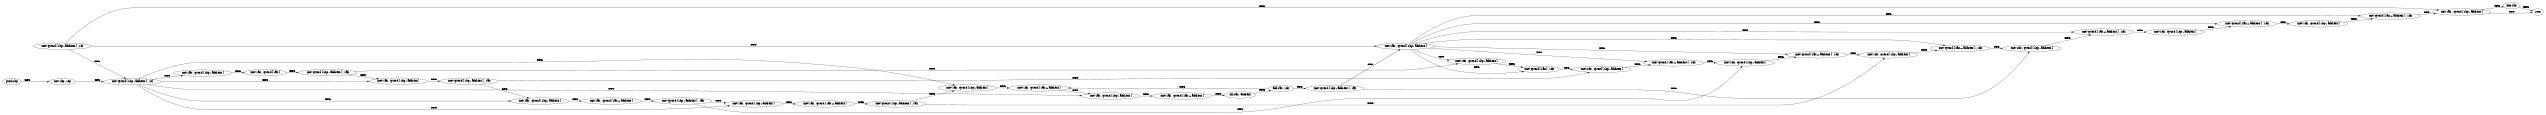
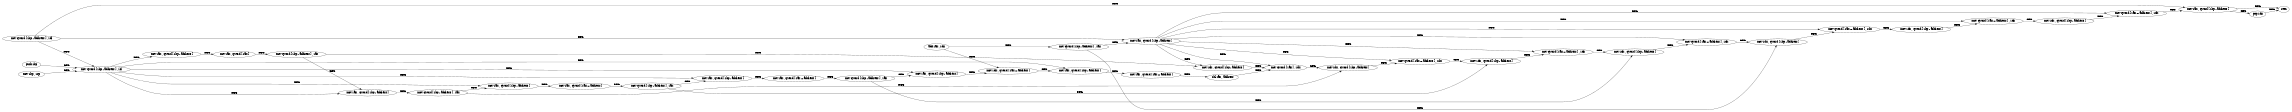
node "pop rbp": label "pop rbp" -> "pop rdx"
edge "push rbp" -> "mov rbp , rsp": now "push rbp" -> "mov qword [ rbp - address ] , rsi"
edge "shl rax , address" -> "add rax , rdx": now "shl rax , address" -> "mov qword [ rax ] , rdx"
